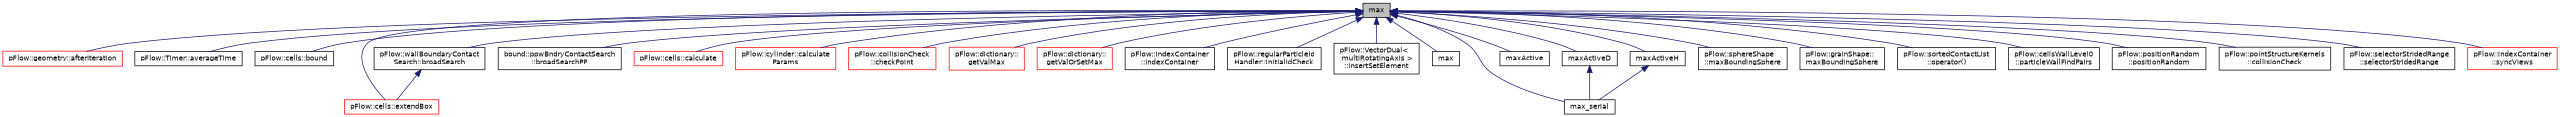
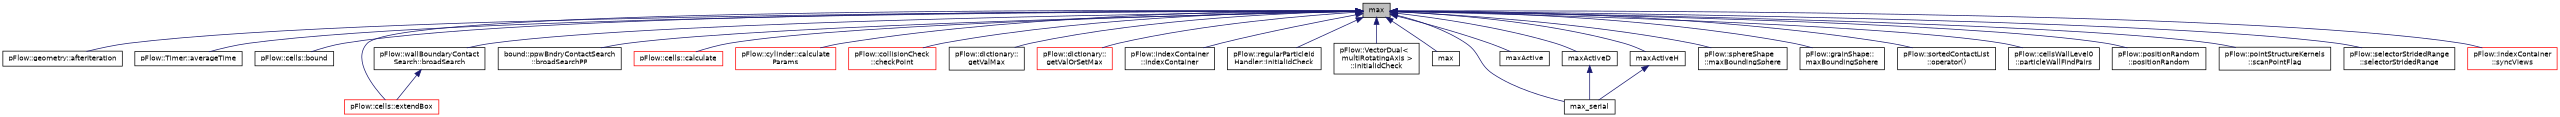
node "pFlow::geometry::afterIteration": color red -> black
node "pFlow::dictionary:: getValMax": color red -> black
node "pFlow::VectorDual< multiRotatingAxis > ::insertSetElement": label "pFlow::VectorDual< multiRotatingAxis > ::insertSetElement" -> "pFlow::VectorDual< multiRotatingAxis > ::initialIdCheck"
node "pFlow::pointStructureKernels ::collisionCheck": label "pFlow::pointStructureKernels ::collisionCheck" -> "pFlow::pointStructureKernels ::scanPointFlag"
